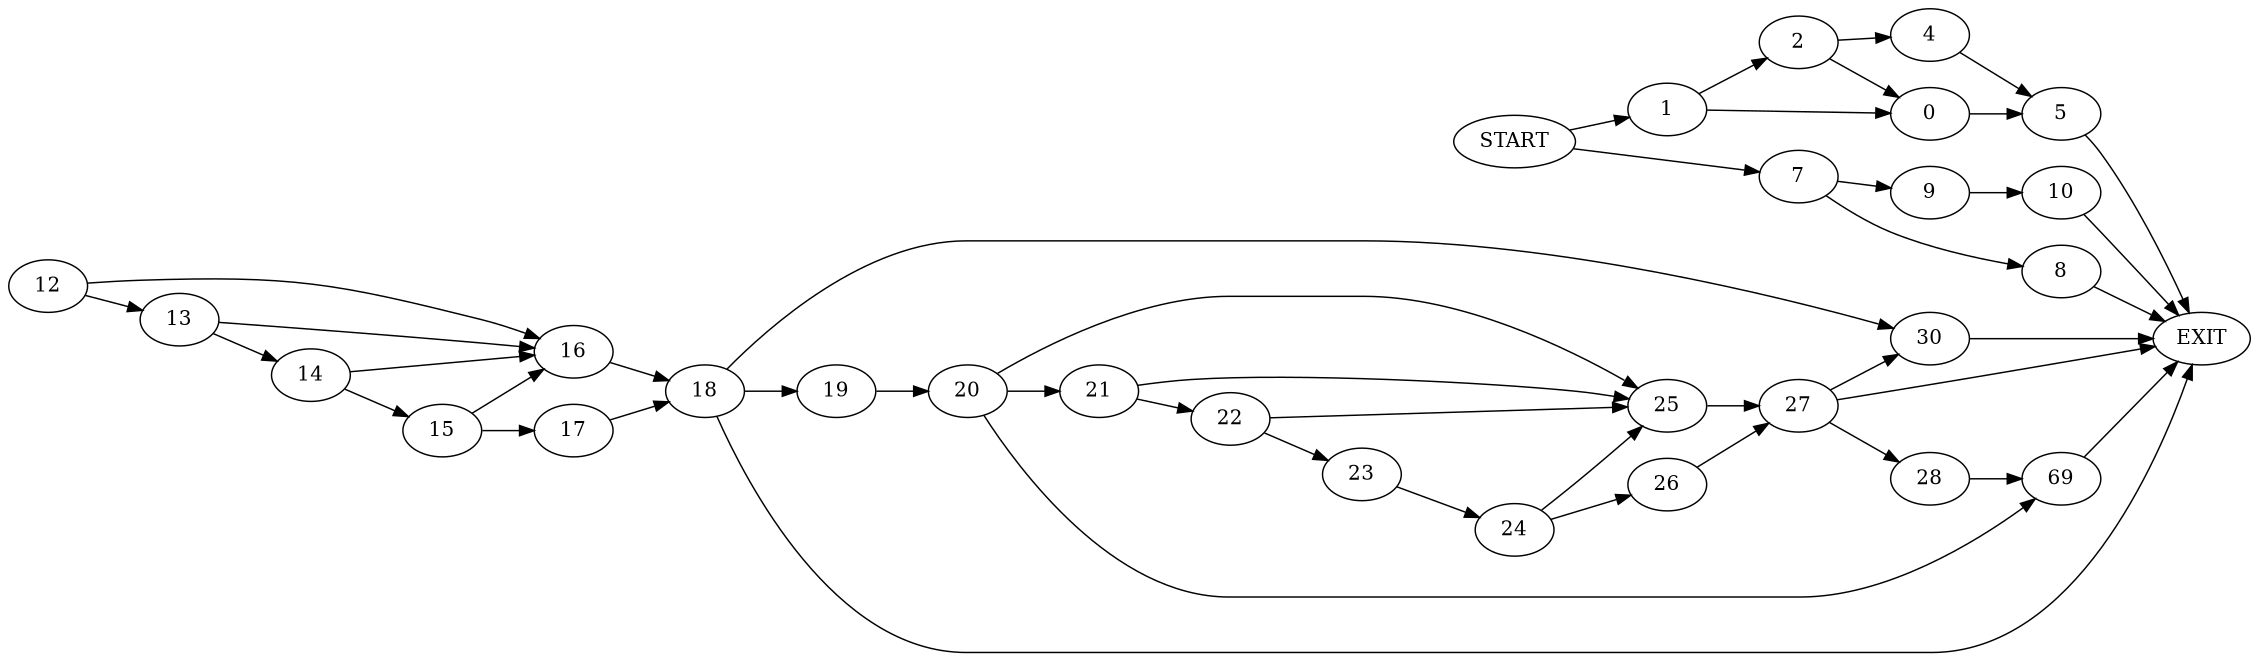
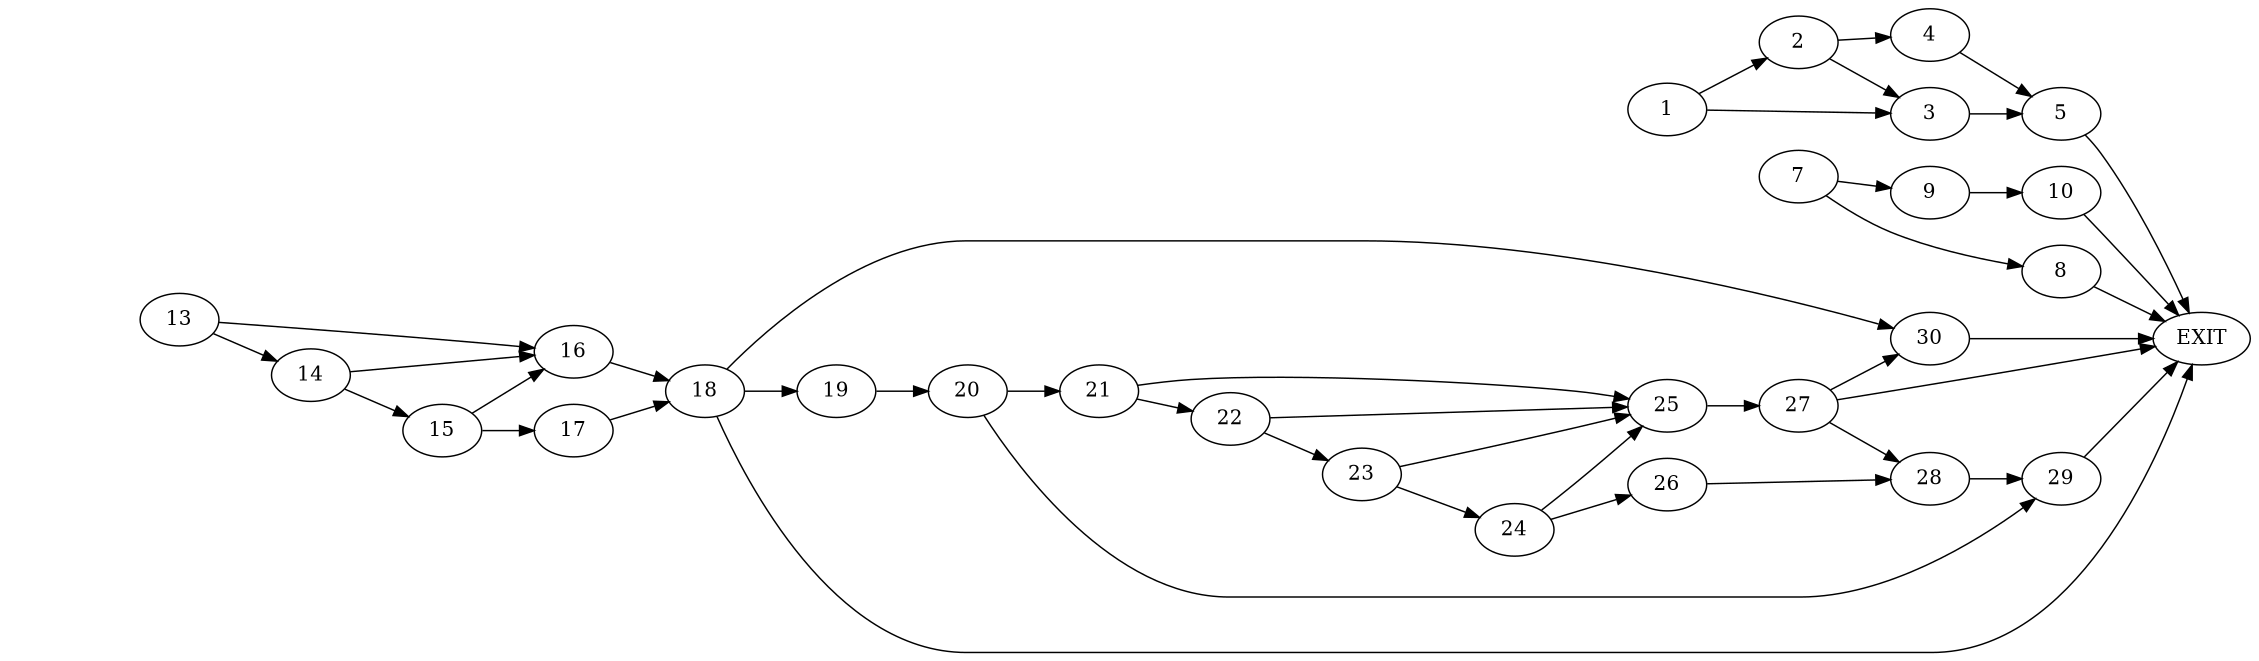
node "0": label "0" -> "3"
node "START": removed
node "12": removed
edge "20" -> "25": now "23" -> "25"
edge "26" -> "27": now "26" -> "28"
node "69": label "69" -> "29"
